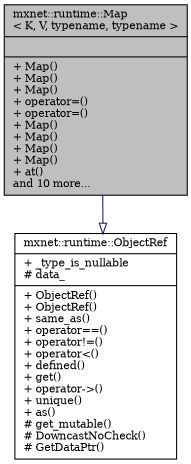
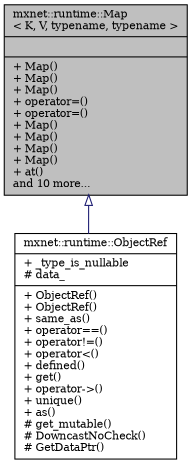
edge "mxnet::runtime::Map" -> "mxnet::runtime::ObjectRef": reversed
